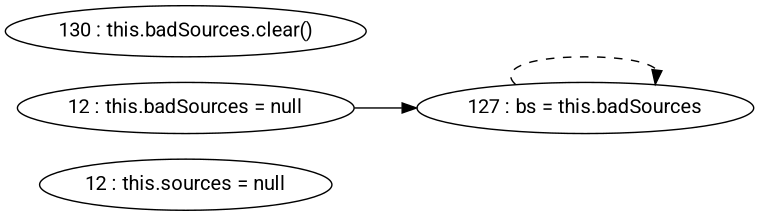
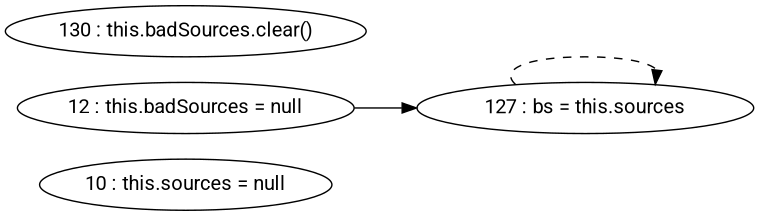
node "127 : bs = this.badSources": label "127 : bs = this.badSources" -> "127 : bs = this.sources"
node "12 : this.sources = null": label "12 : this.sources = null" -> "10 : this.sources = null"
